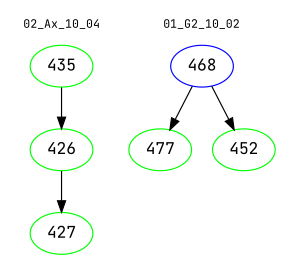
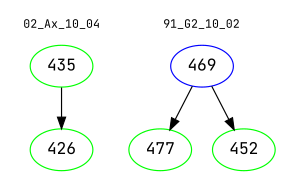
cluster "01_G2_10_02": label "01_G2_10_02" -> "91_G2_10_02"
node "468": label "468" -> "469"
node "427": removed
